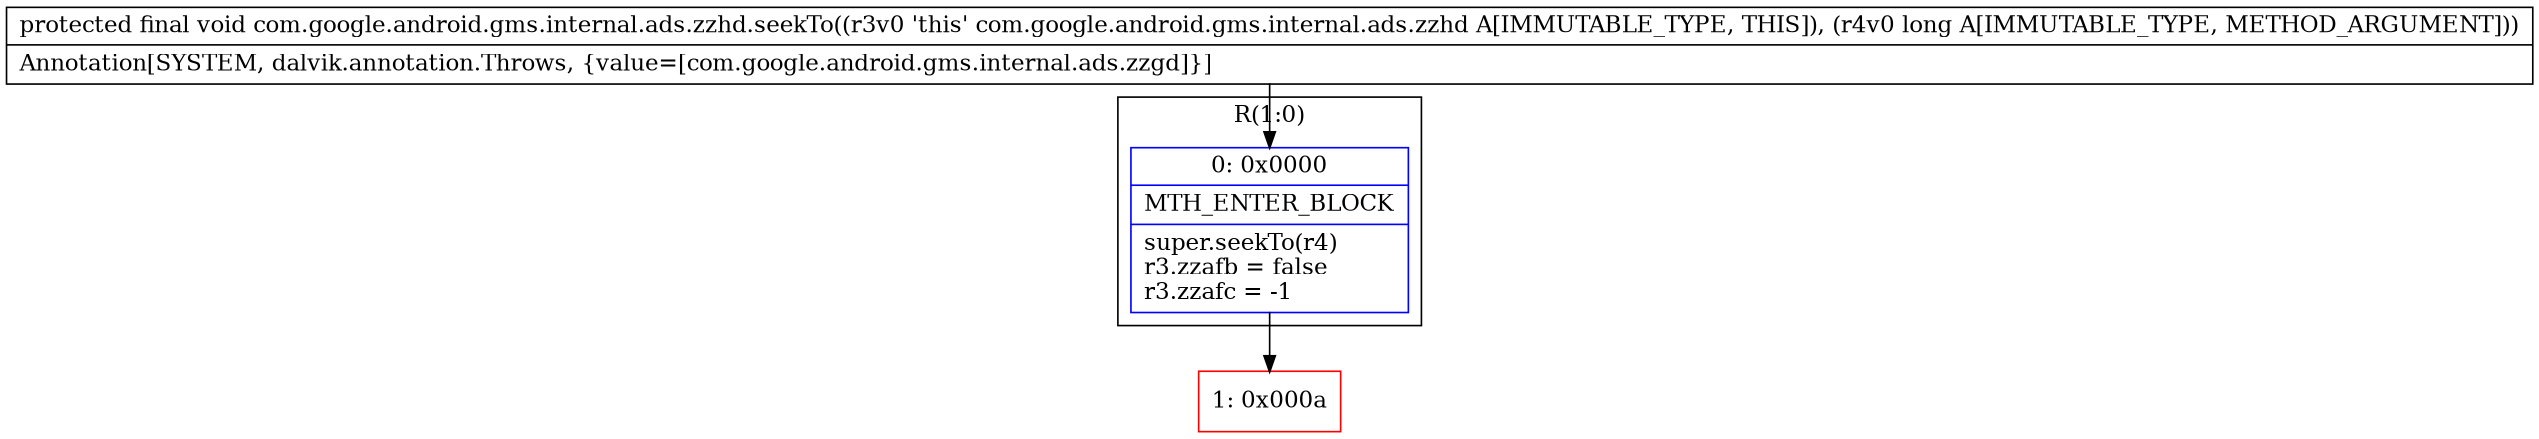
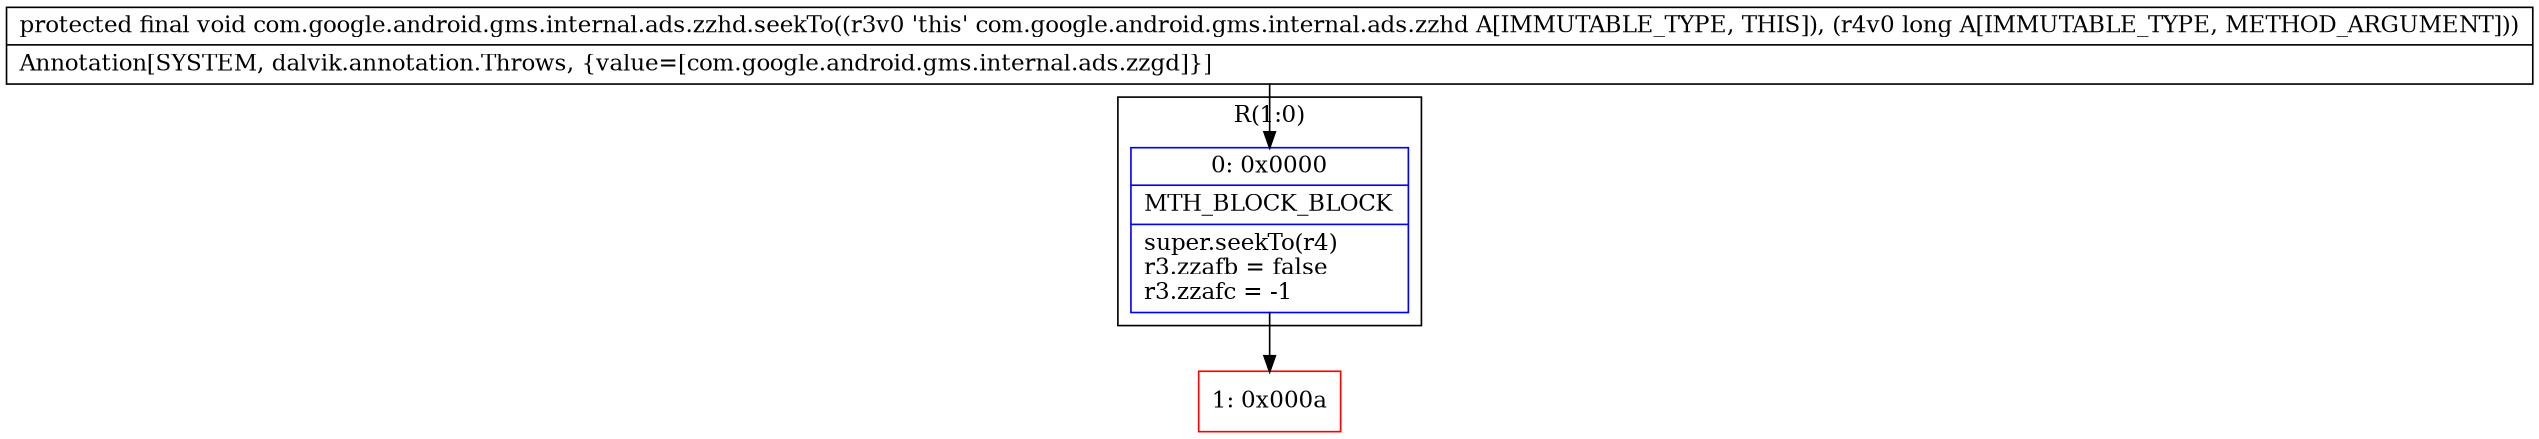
node "0: 0x0000": text "MTH_ENTER_BLOCK" -> "MTH_BLOCK_BLOCK"
